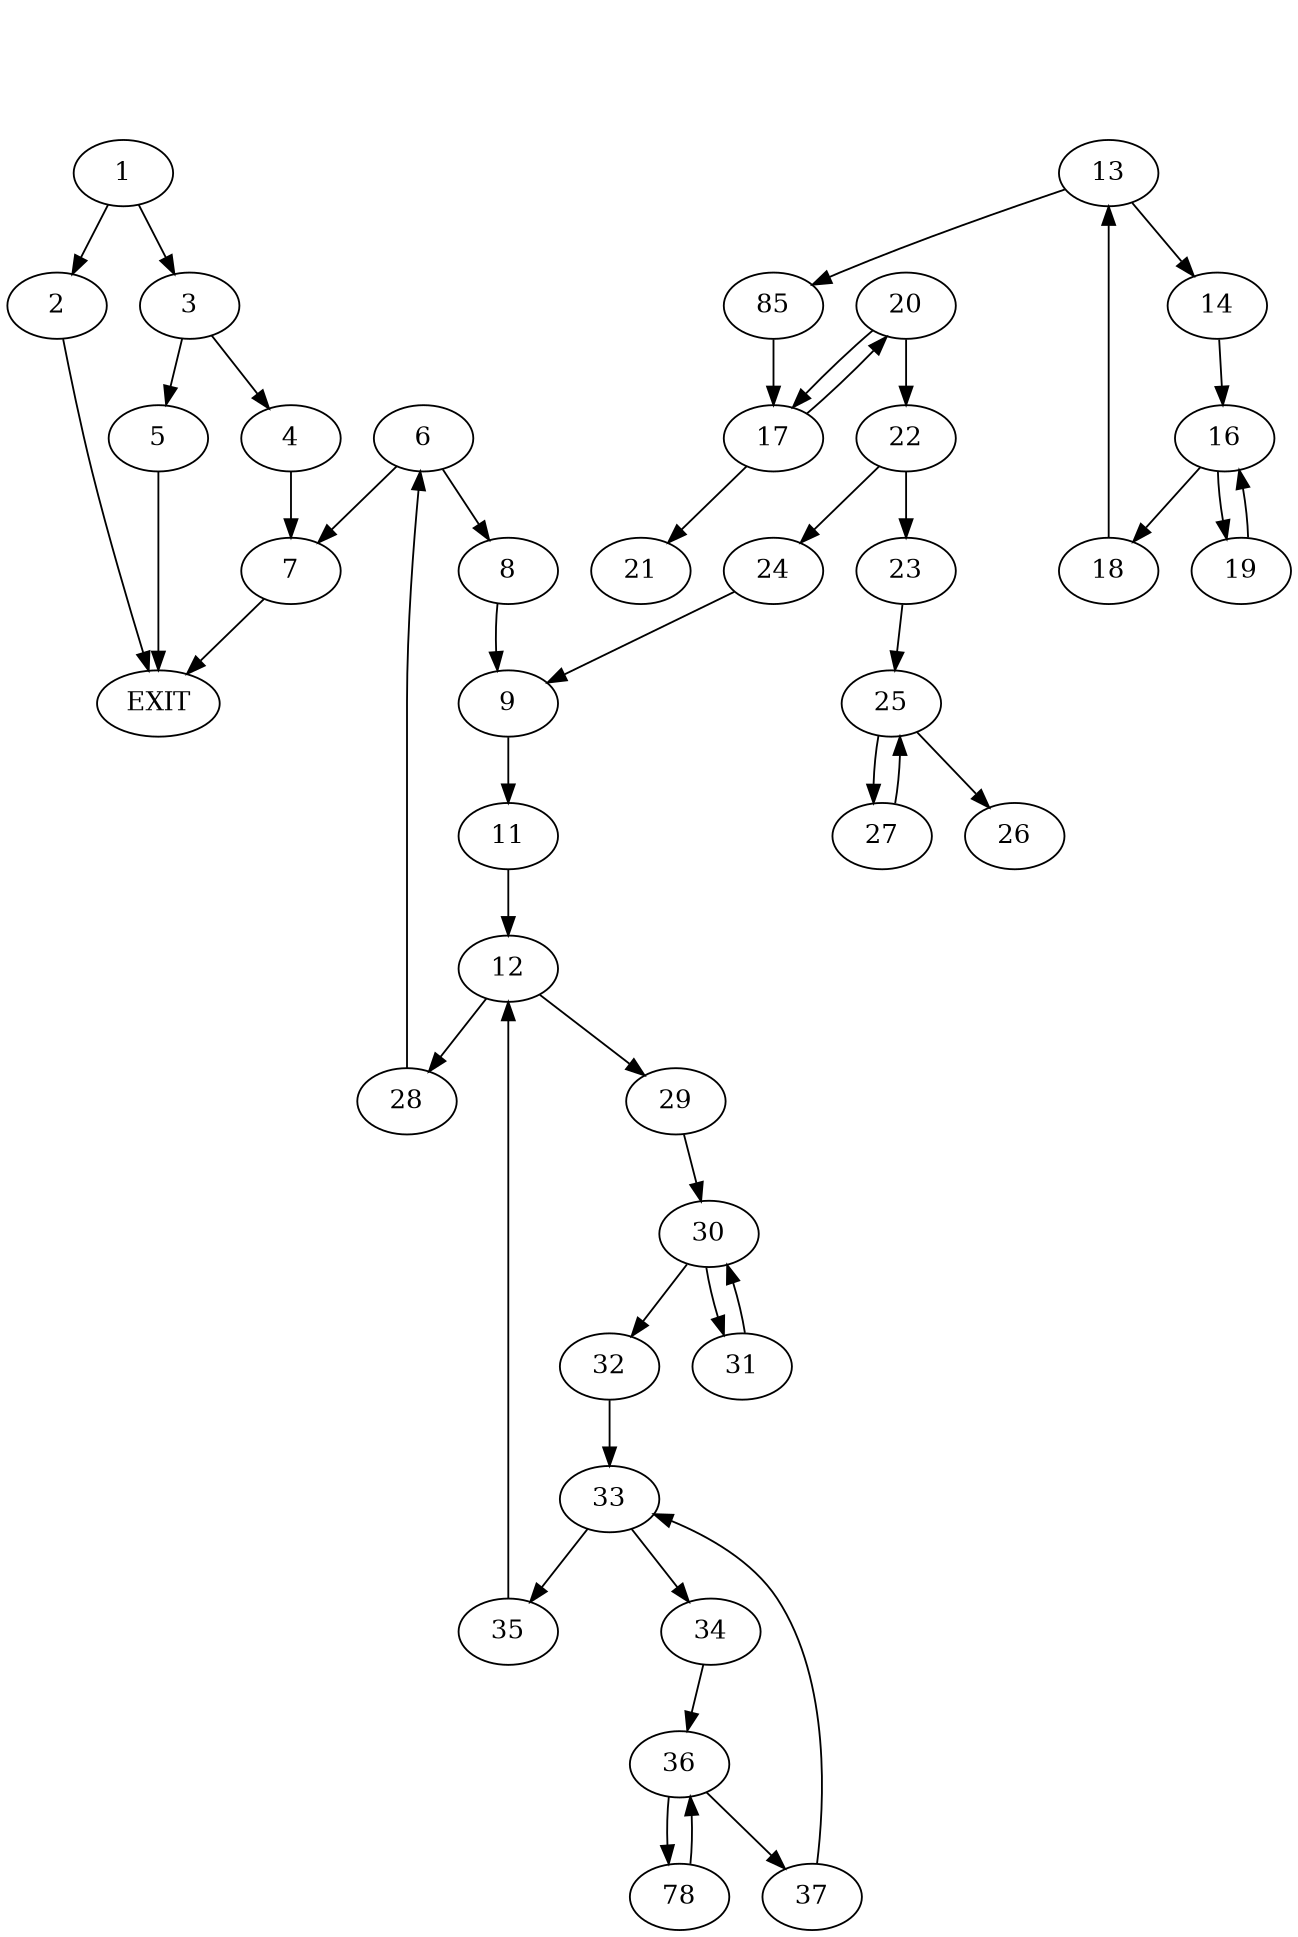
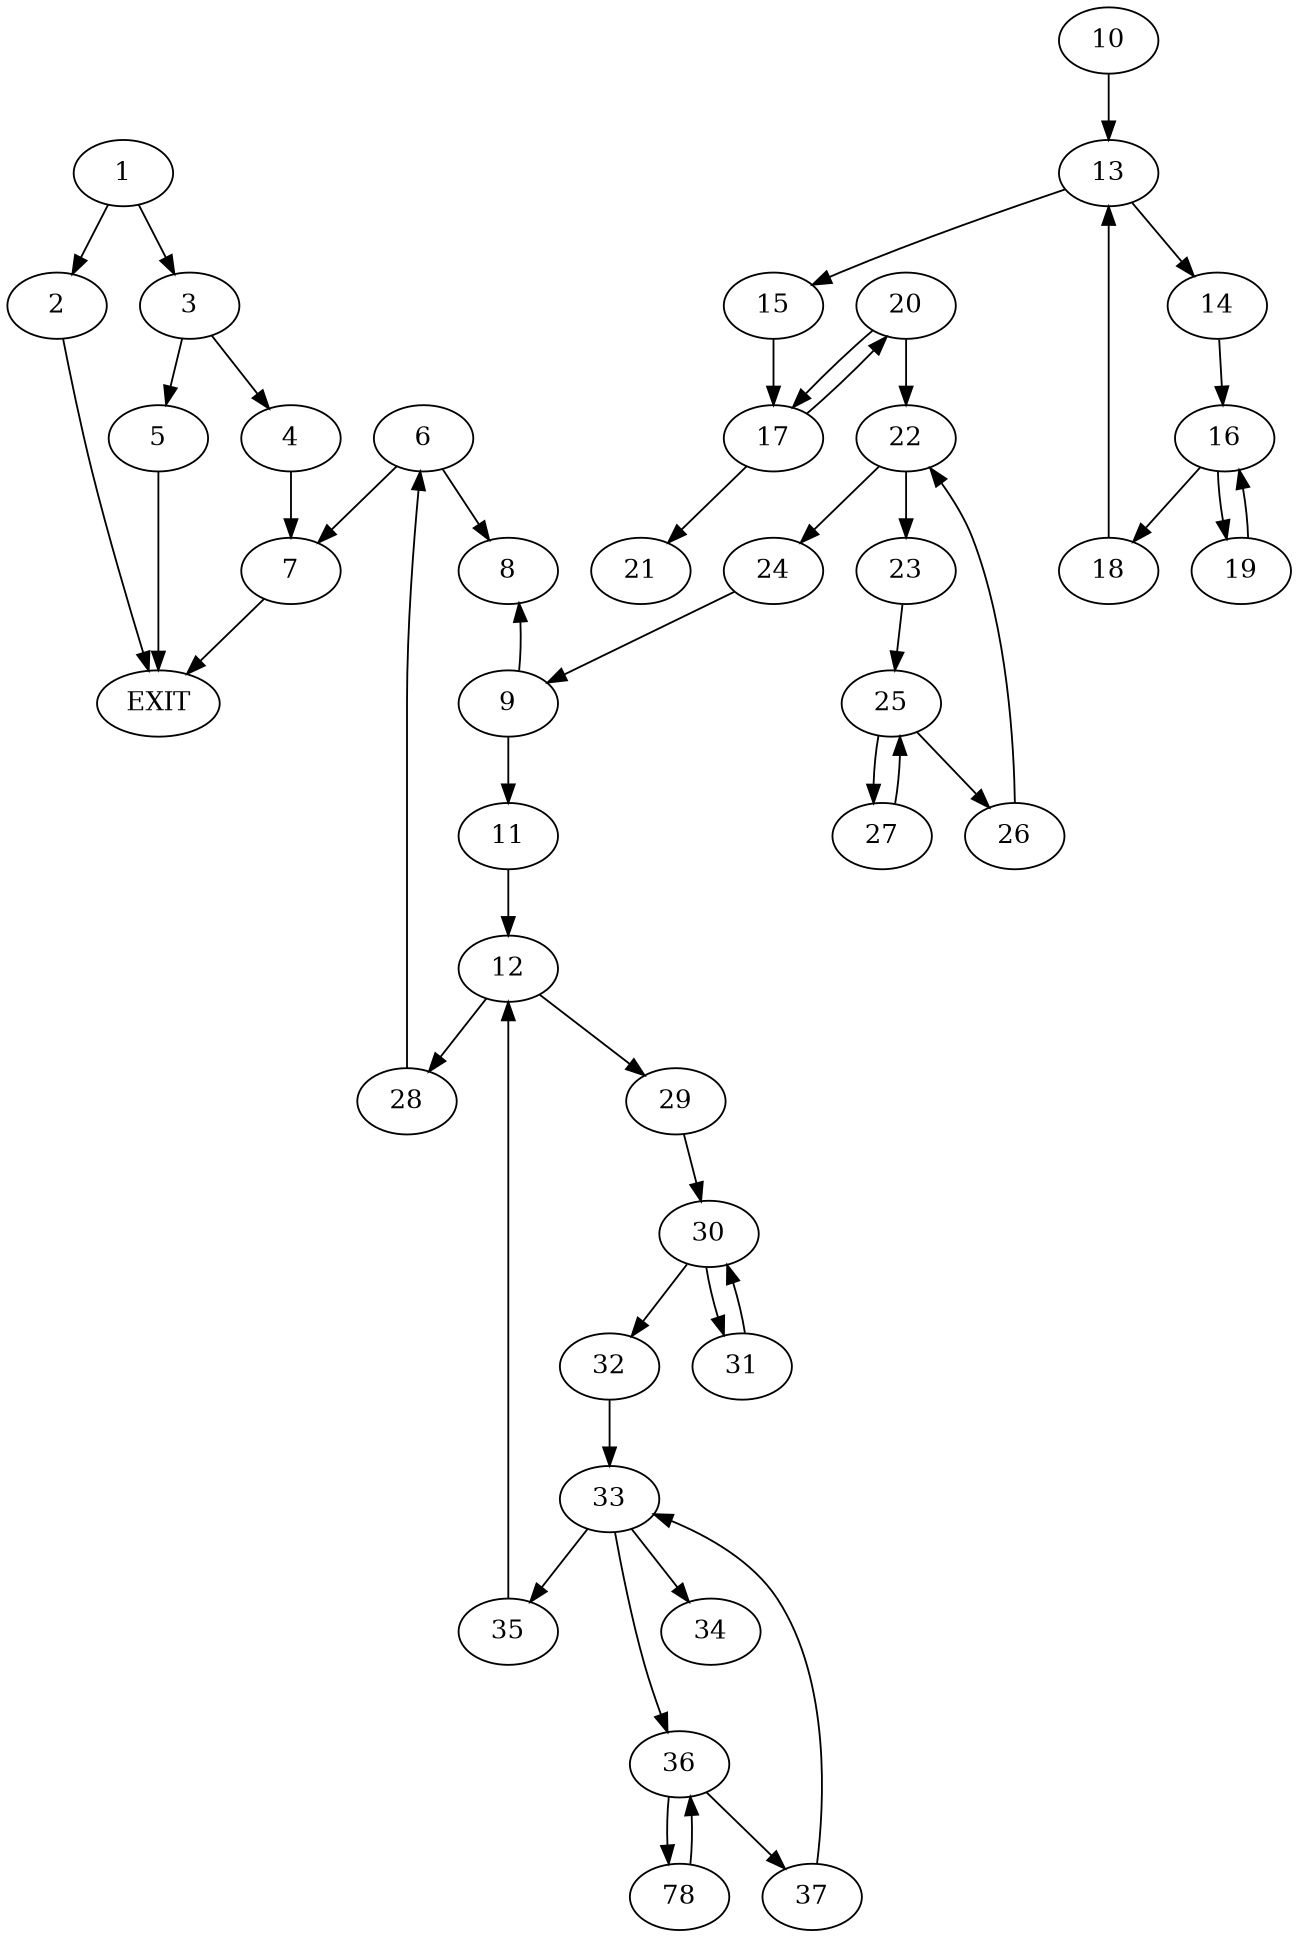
node "10": added
node "85": label "85" -> "15"
edge "8" -> "9": reversed
edge "26" -> "22": added
edge "34" -> "36": now "33" -> "36"
